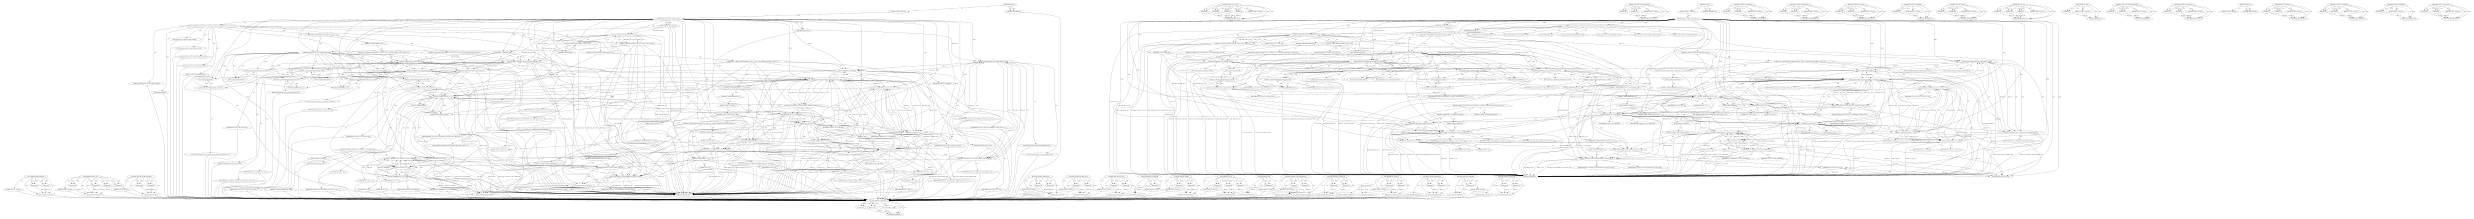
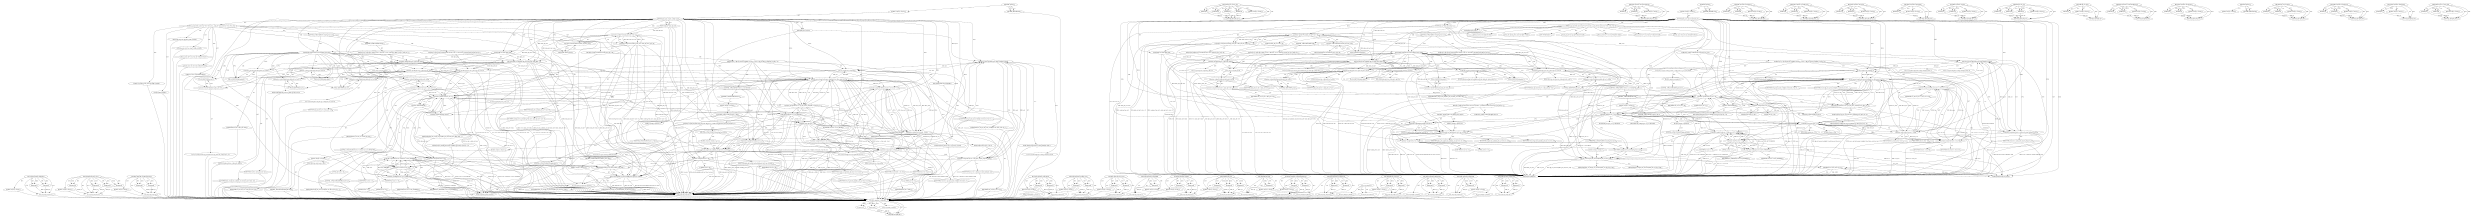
node "(CONTROL_STRUCTURE,CONTINUE,continue;)": added
